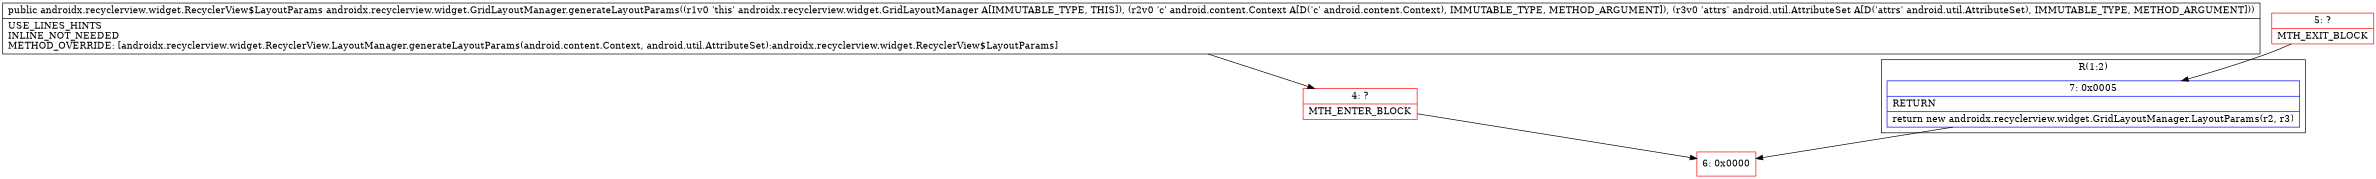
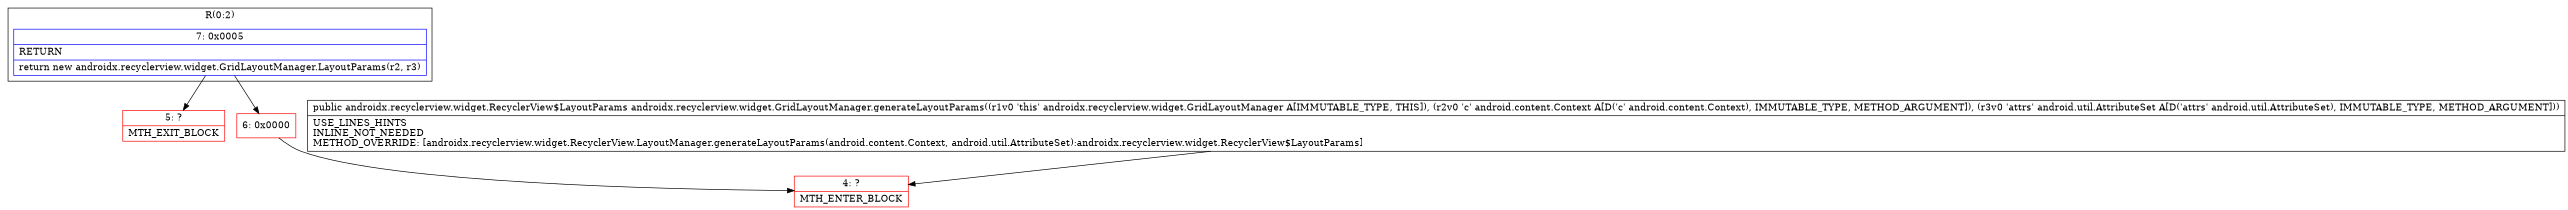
edge "5: ?" -> "7: 0x0005": reversed
cluster "R(1:2)": label "R(1:2)" -> "R(0:2)"
edge "4: ?" -> "6: 0x0000": reversed
